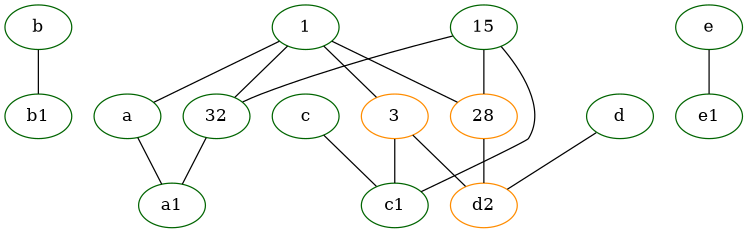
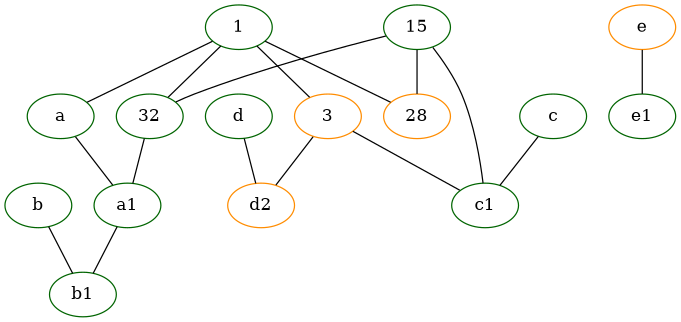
node "e": color darkgreen -> darkorange
edge "28" -- "d2": removed
edge "a1" -- "b1": added
